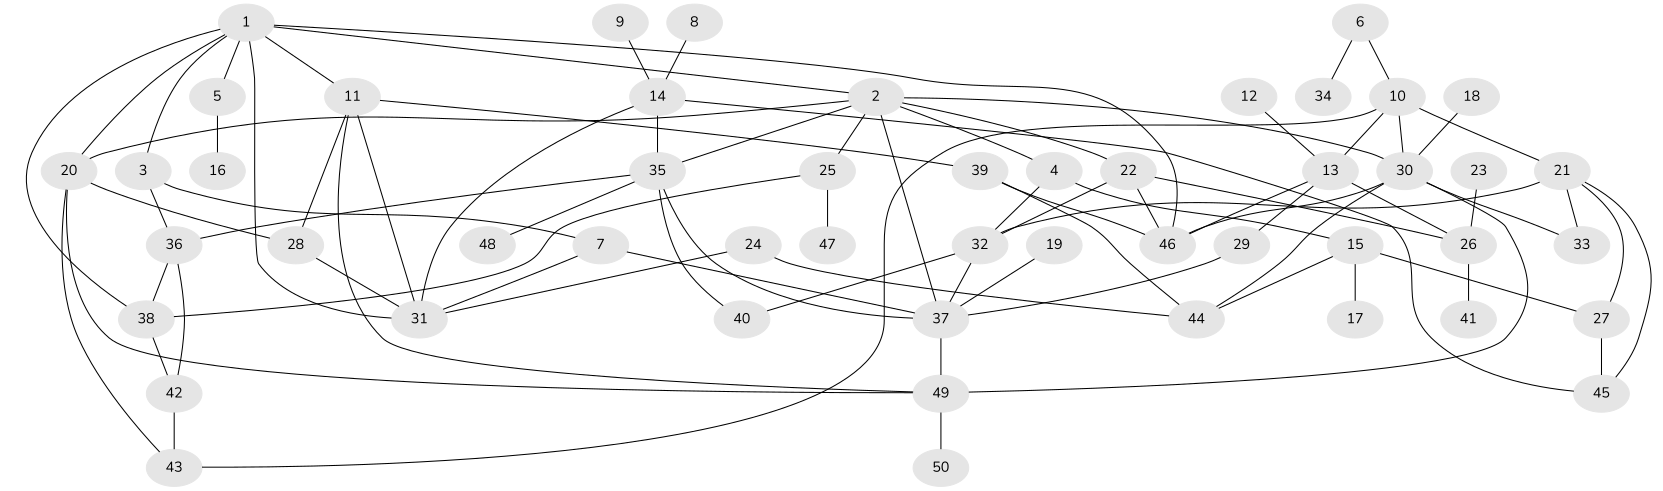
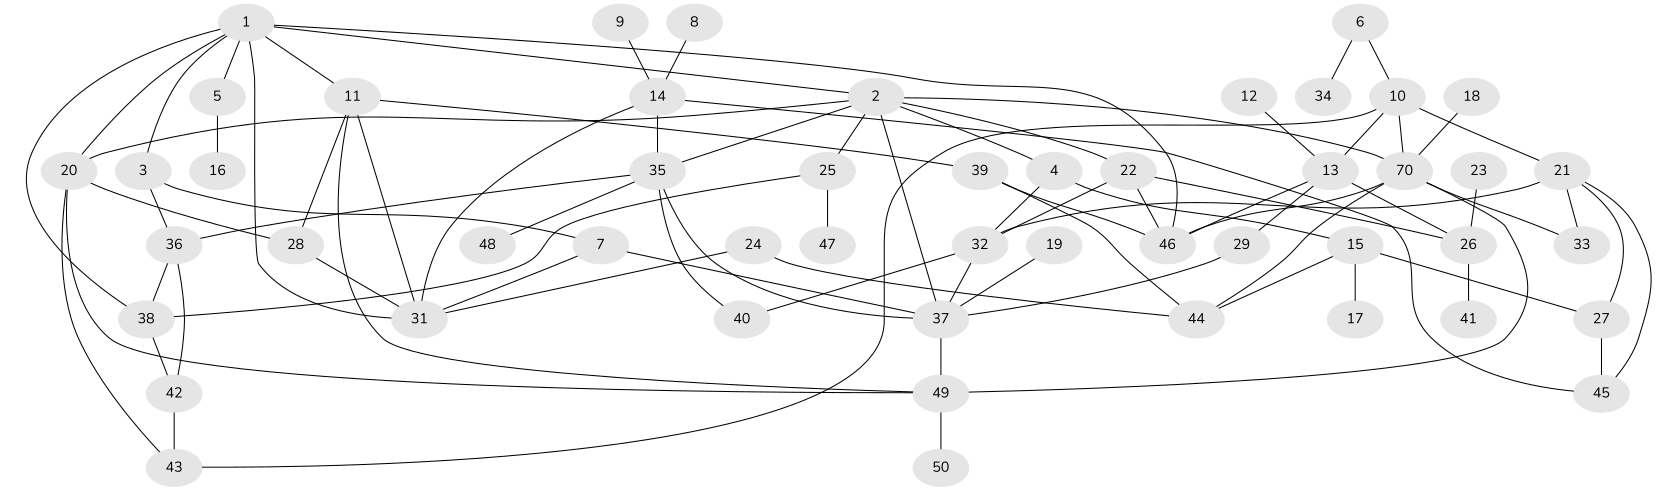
node "30": label "30" -> "70"
